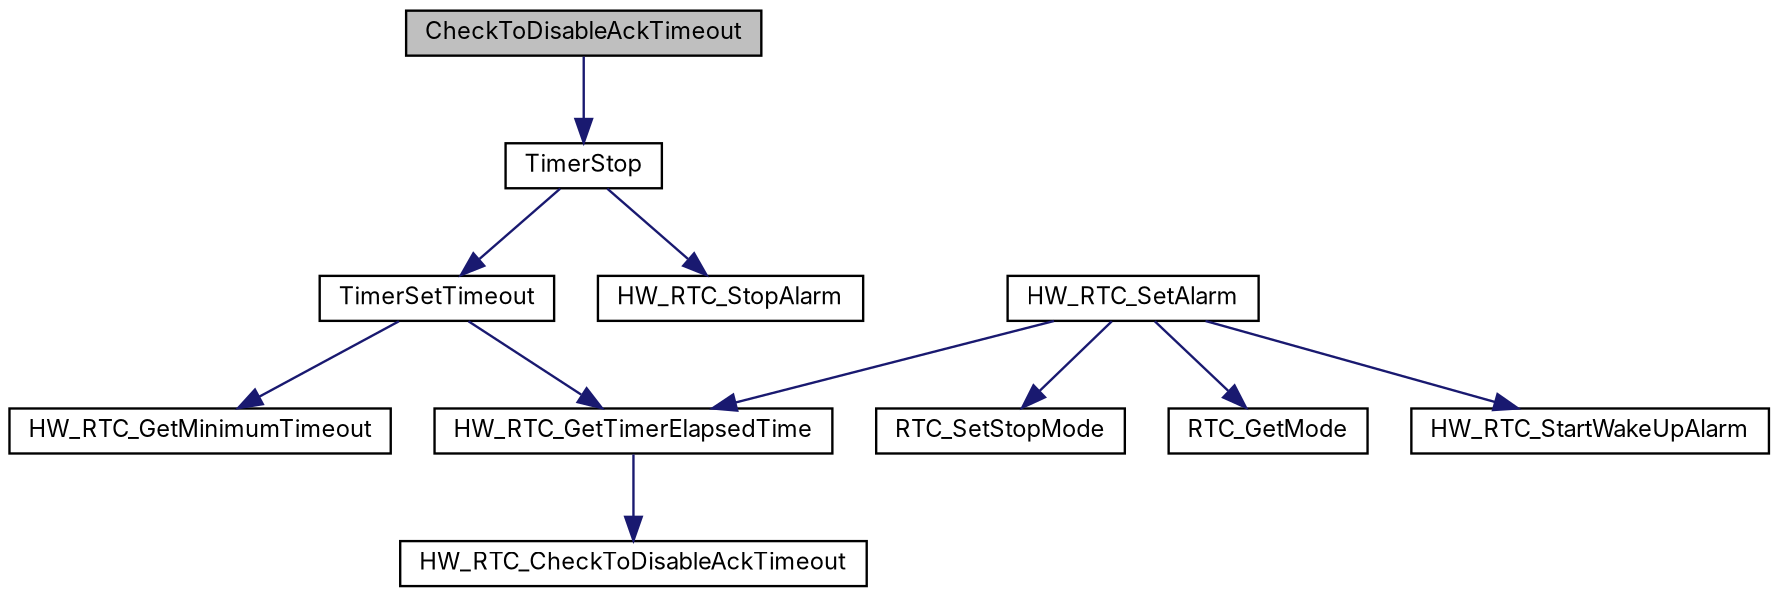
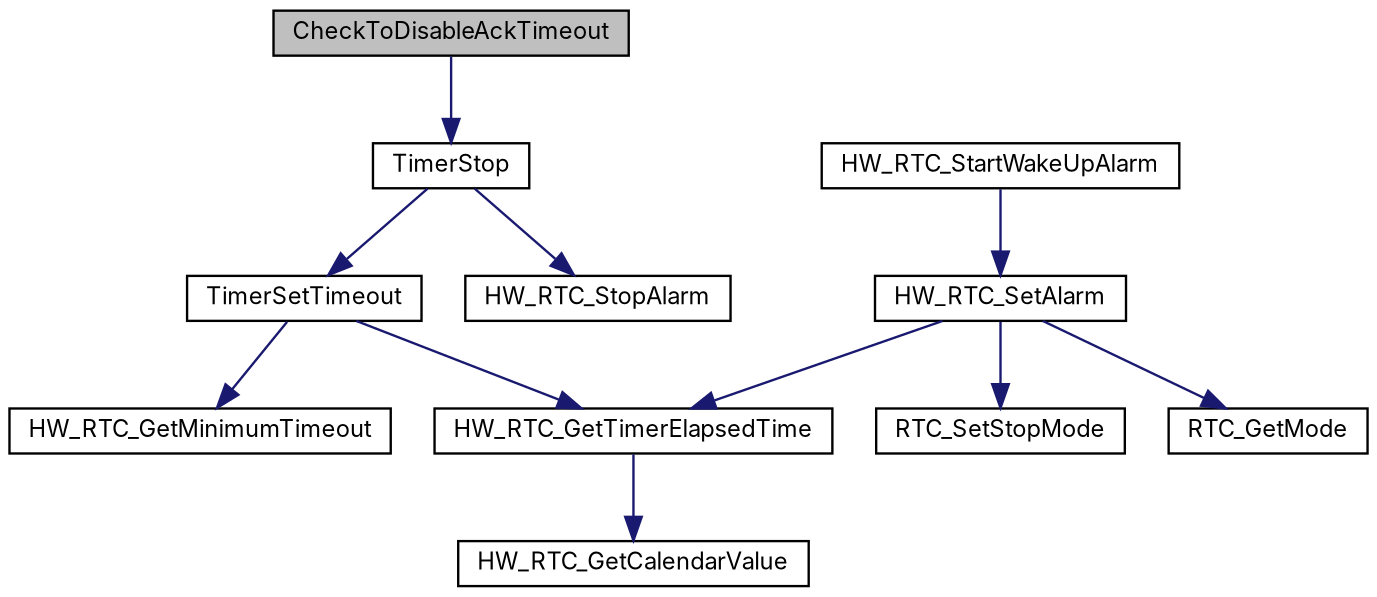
edge "HW_RTC_SetAlarm" -> "HW_RTC_StartWakeUpAlarm": reversed
node "HW_RTC_CheckToDisableAckTimeout": label "HW_RTC_CheckToDisableAckTimeout" -> "HW_RTC_GetCalendarValue"
